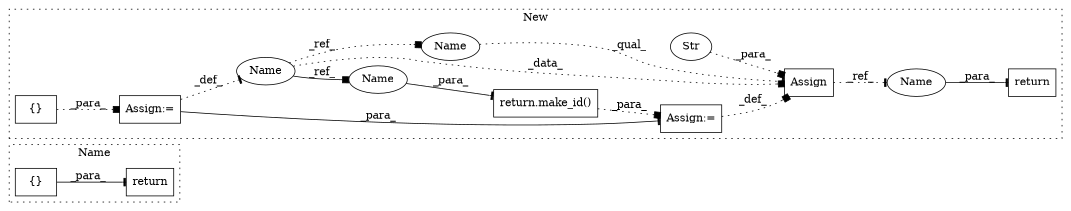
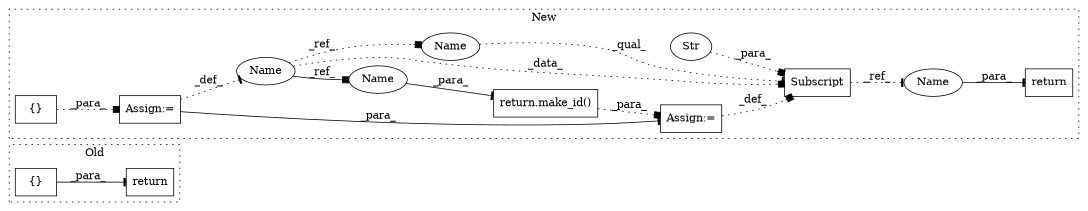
node "Assign": label "Assign" -> "Subscript"
cluster "Name": label "Name" -> "Old"
